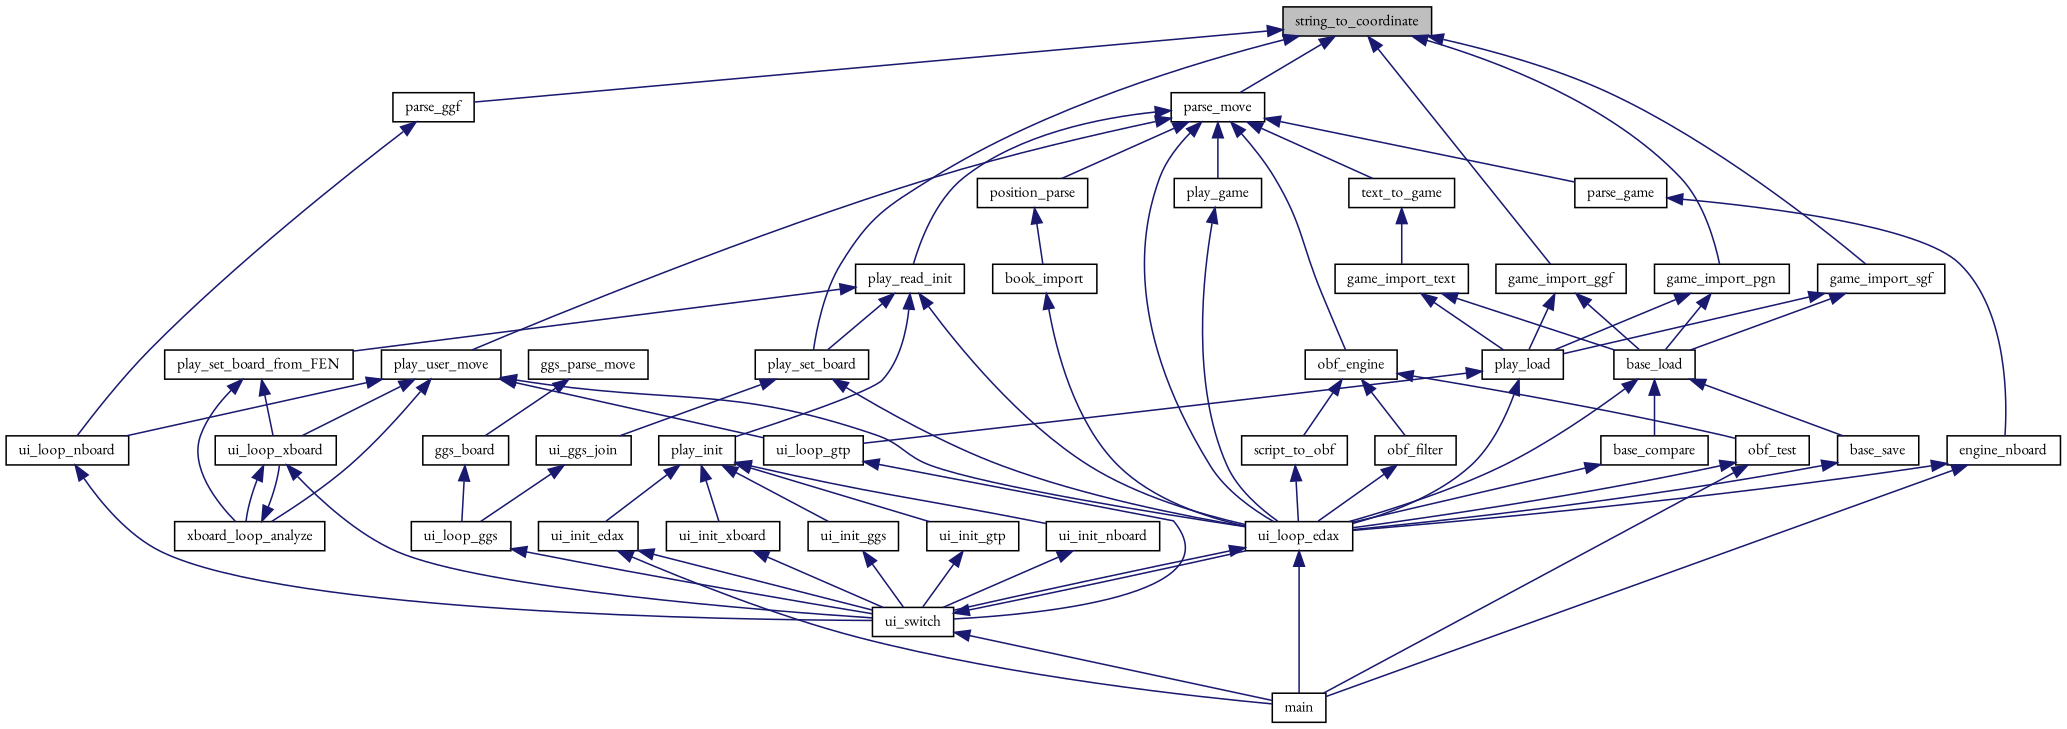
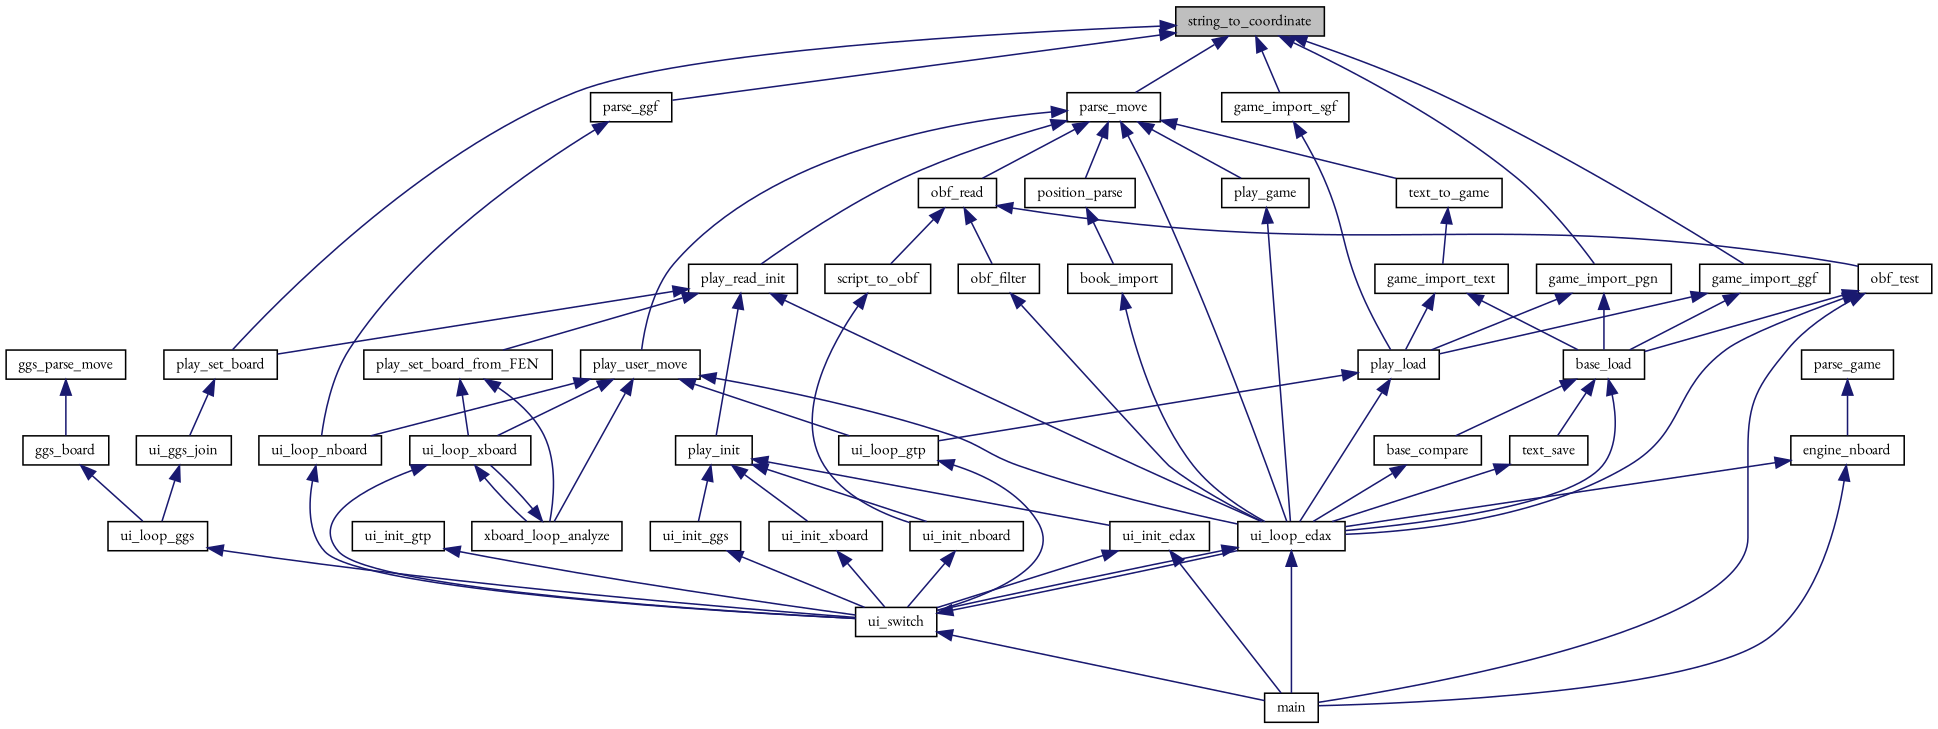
edge "parse_game" -> "parse_move": removed
edge "base_load" -> "game_import_sgf": now "base_load" -> "obf_test"
node "obf_engine": label "obf_engine" -> "obf_read"
node "base_save": label "base_save" -> "text_save"
edge "ui_loop_edax" -> "play_set_board": removed
edge "ui_init_gtp" -> "play_init": removed
edge "ui_loop_edax" -> "script_to_obf": now "ui_init_nboard" -> "script_to_obf"
